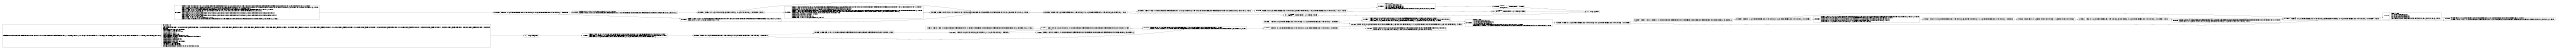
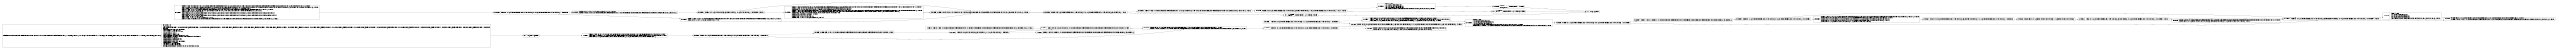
node "0: ?": text "MTH_ENTER_BLOCK" -> "MTH_RENAME_BLOCK"
